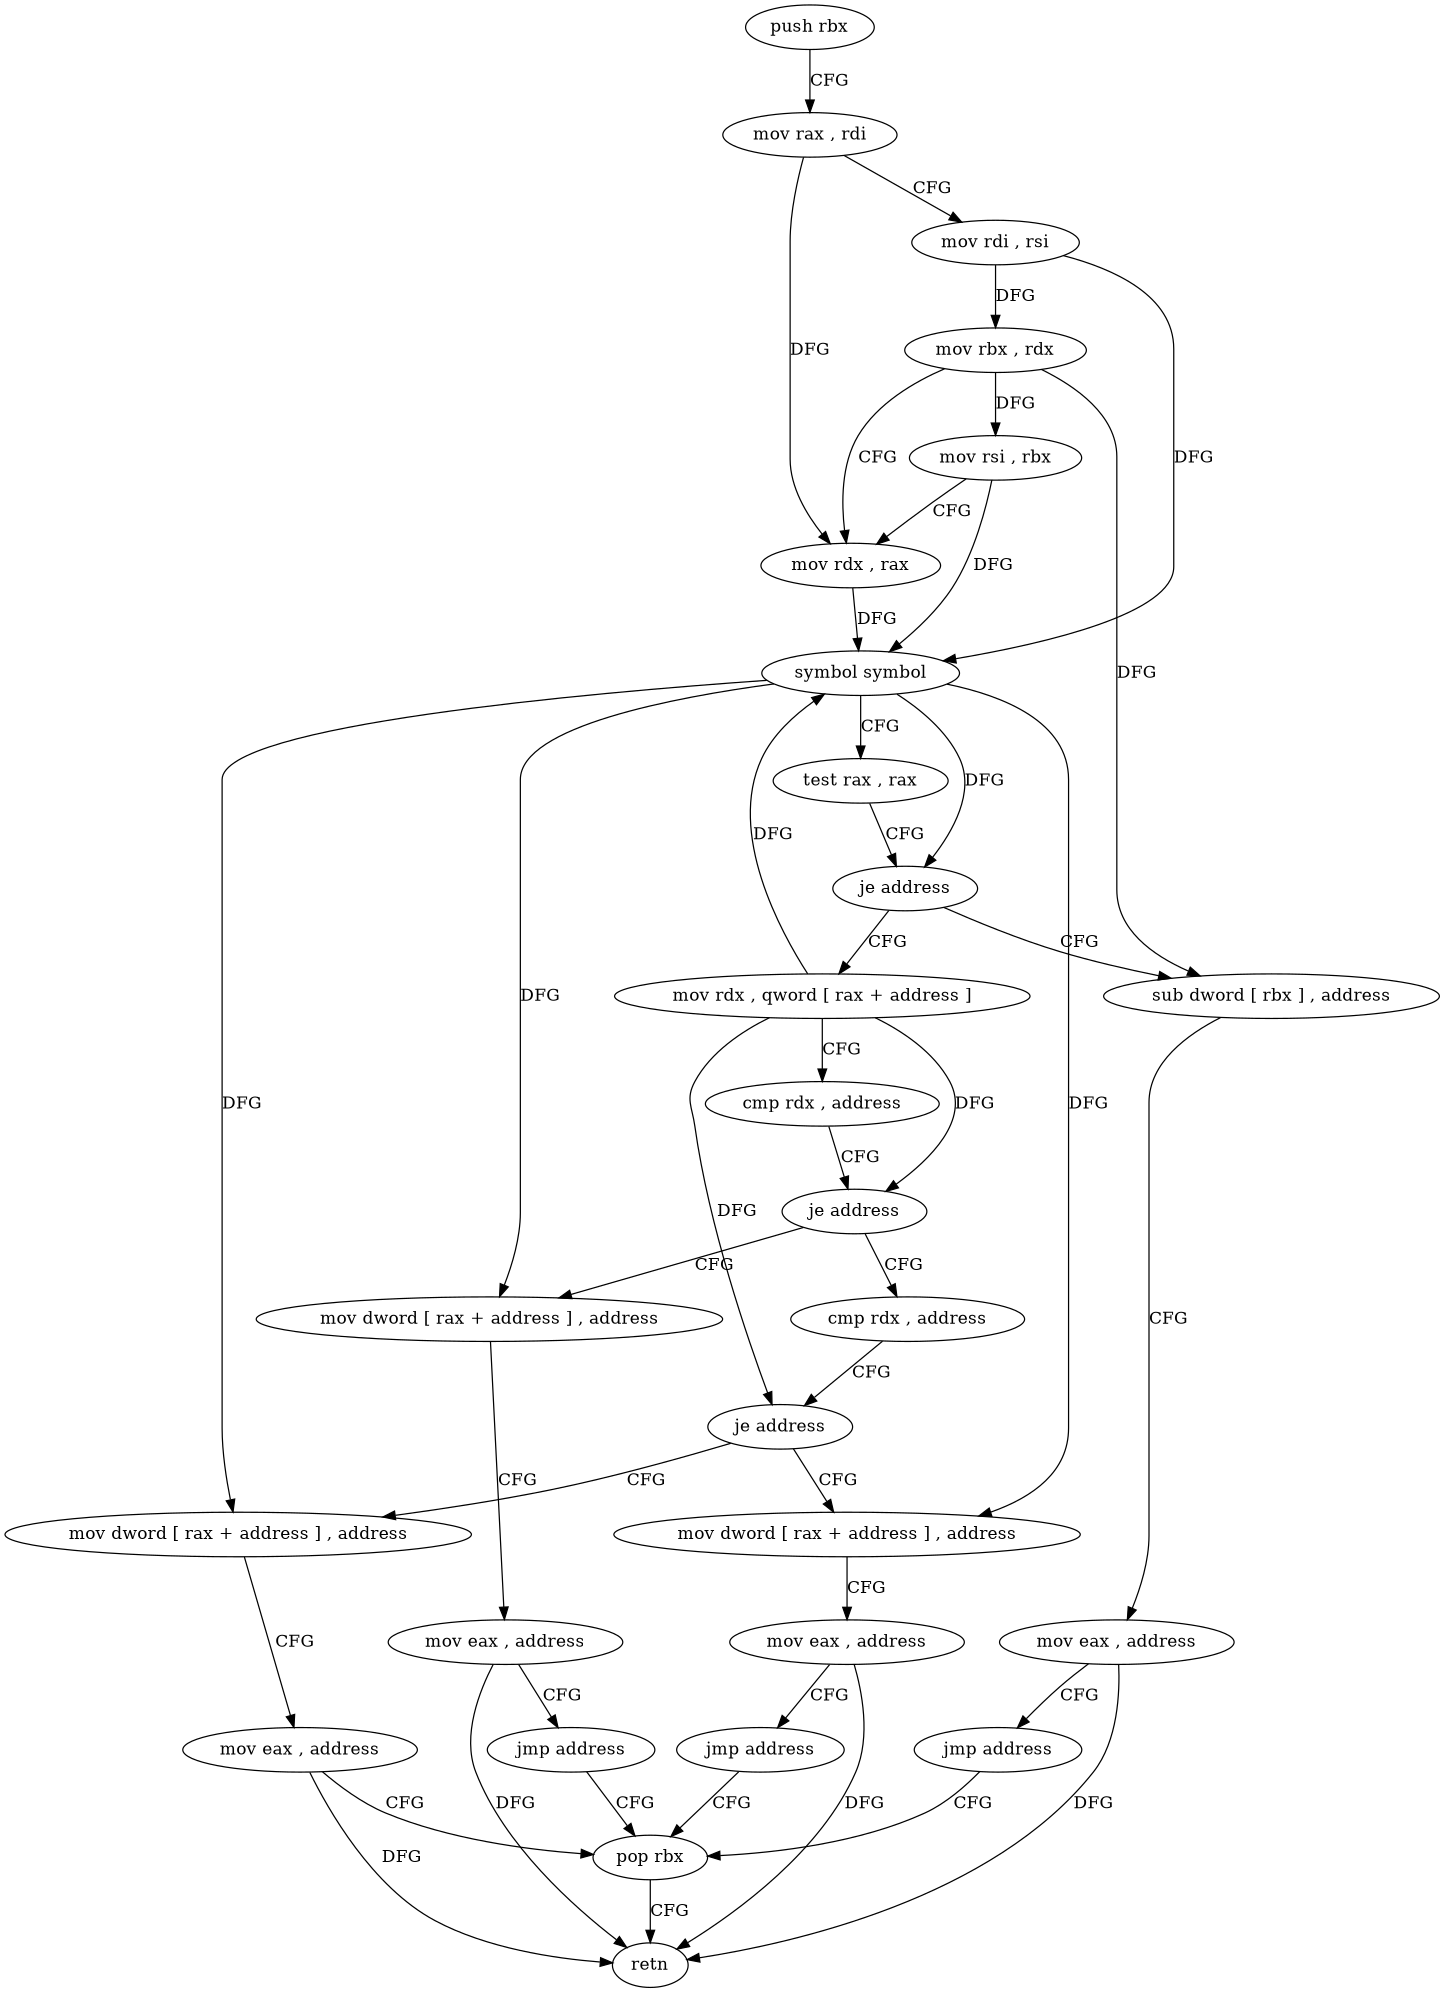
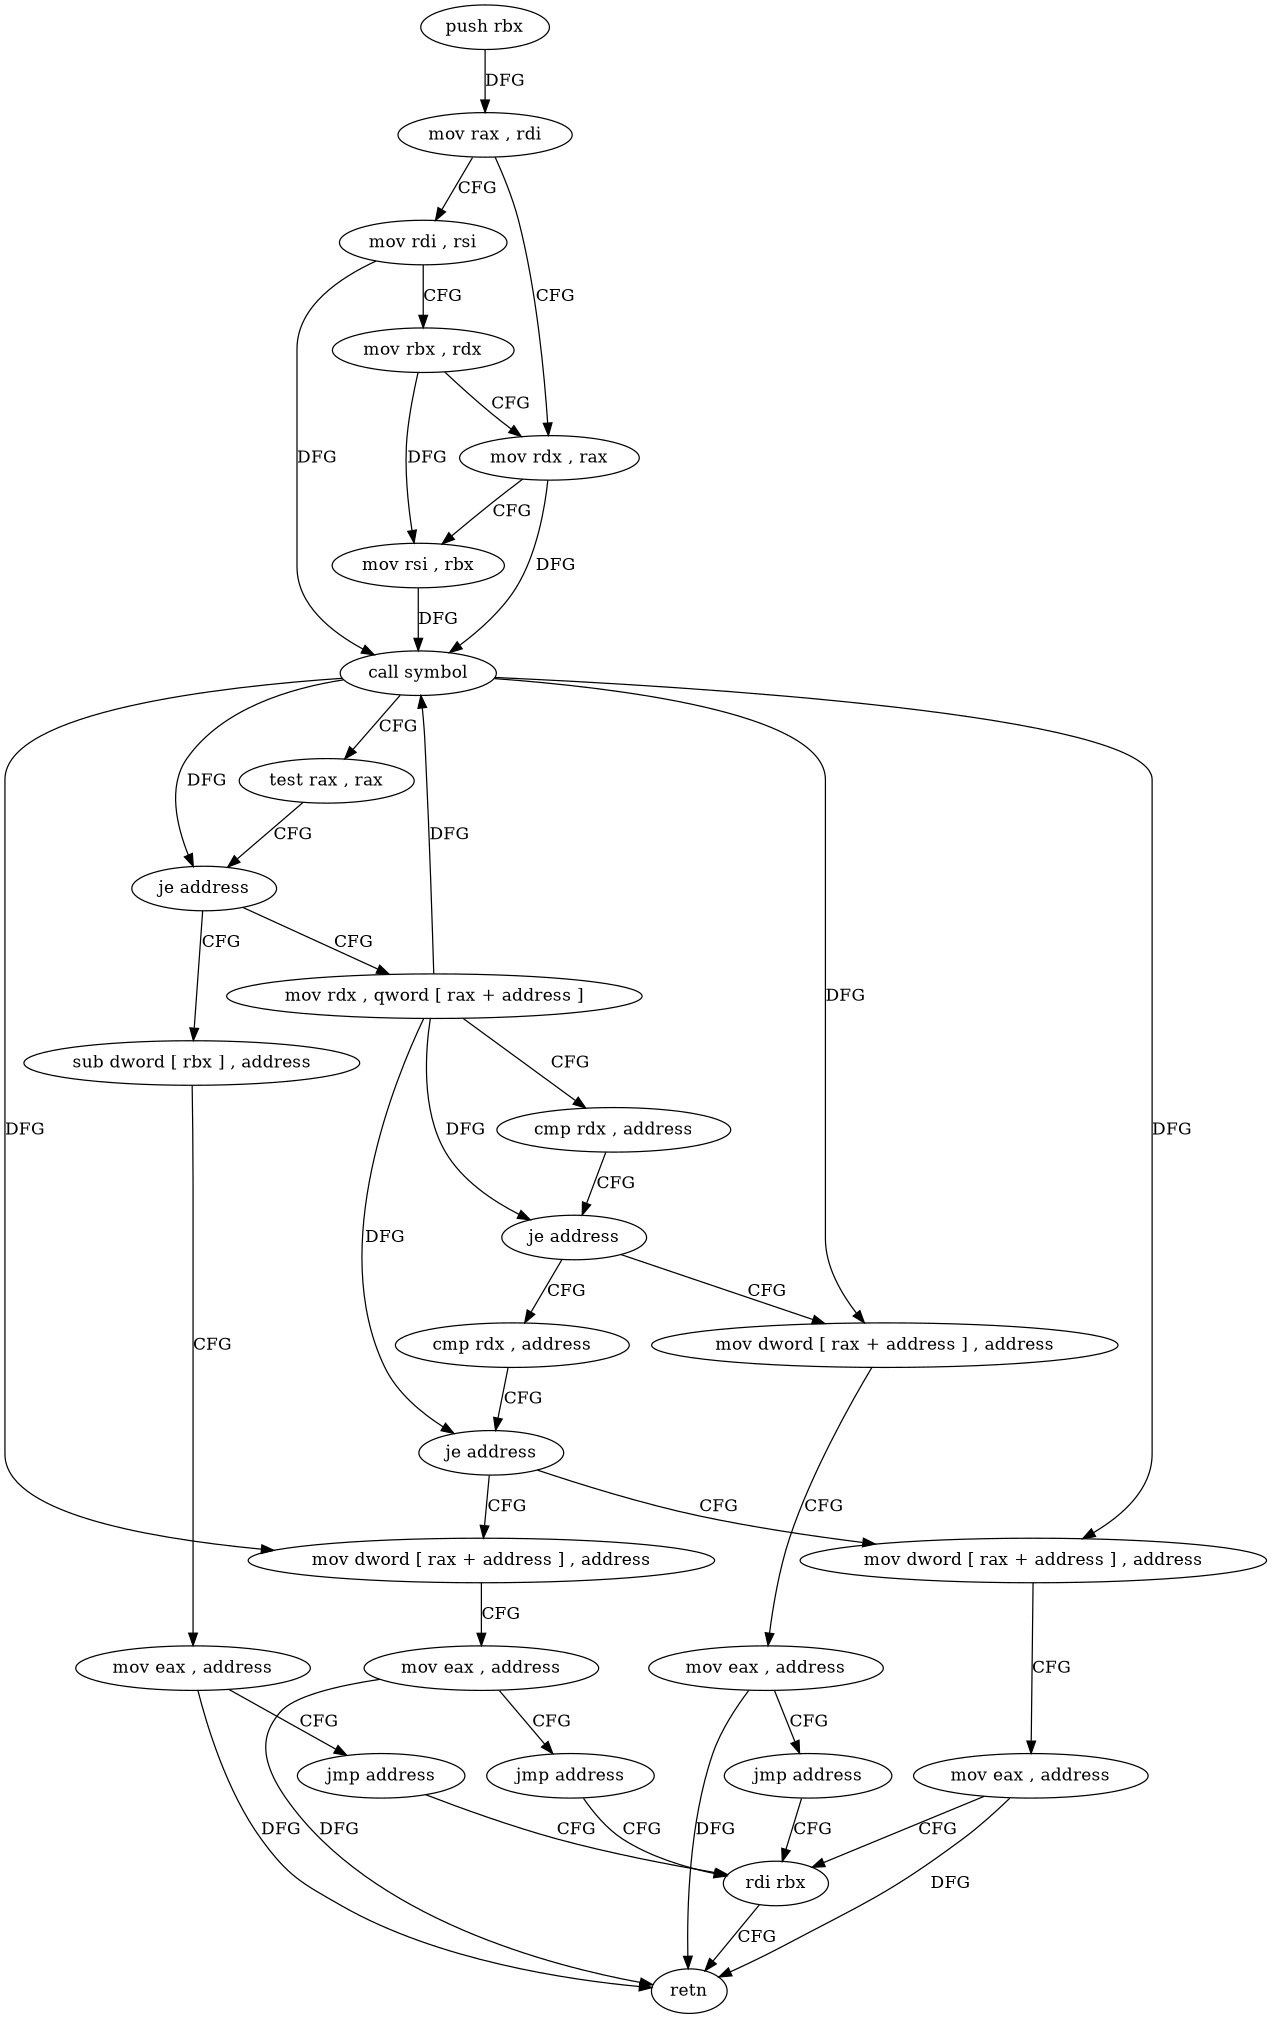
edge "push rbx" -> "mov rax , rdi": label "CFG" -> "DFG"
edge "mov rdi , rsi" -> "mov rbx , rdx": label "DFG" -> "CFG"
edge "mov rax , rdi" -> "mov rdx , rax": label "DFG" -> "CFG"
edge "mov rsi , rbx" -> "mov rdx , rax": reversed
edge "mov rbx , rdx" -> "sub dword [ rbx ] , address": removed, label "DFG"
node "symbol symbol": label "symbol symbol" -> "call symbol"
node "pop rbx": label "pop rbx" -> "rdi rbx"
